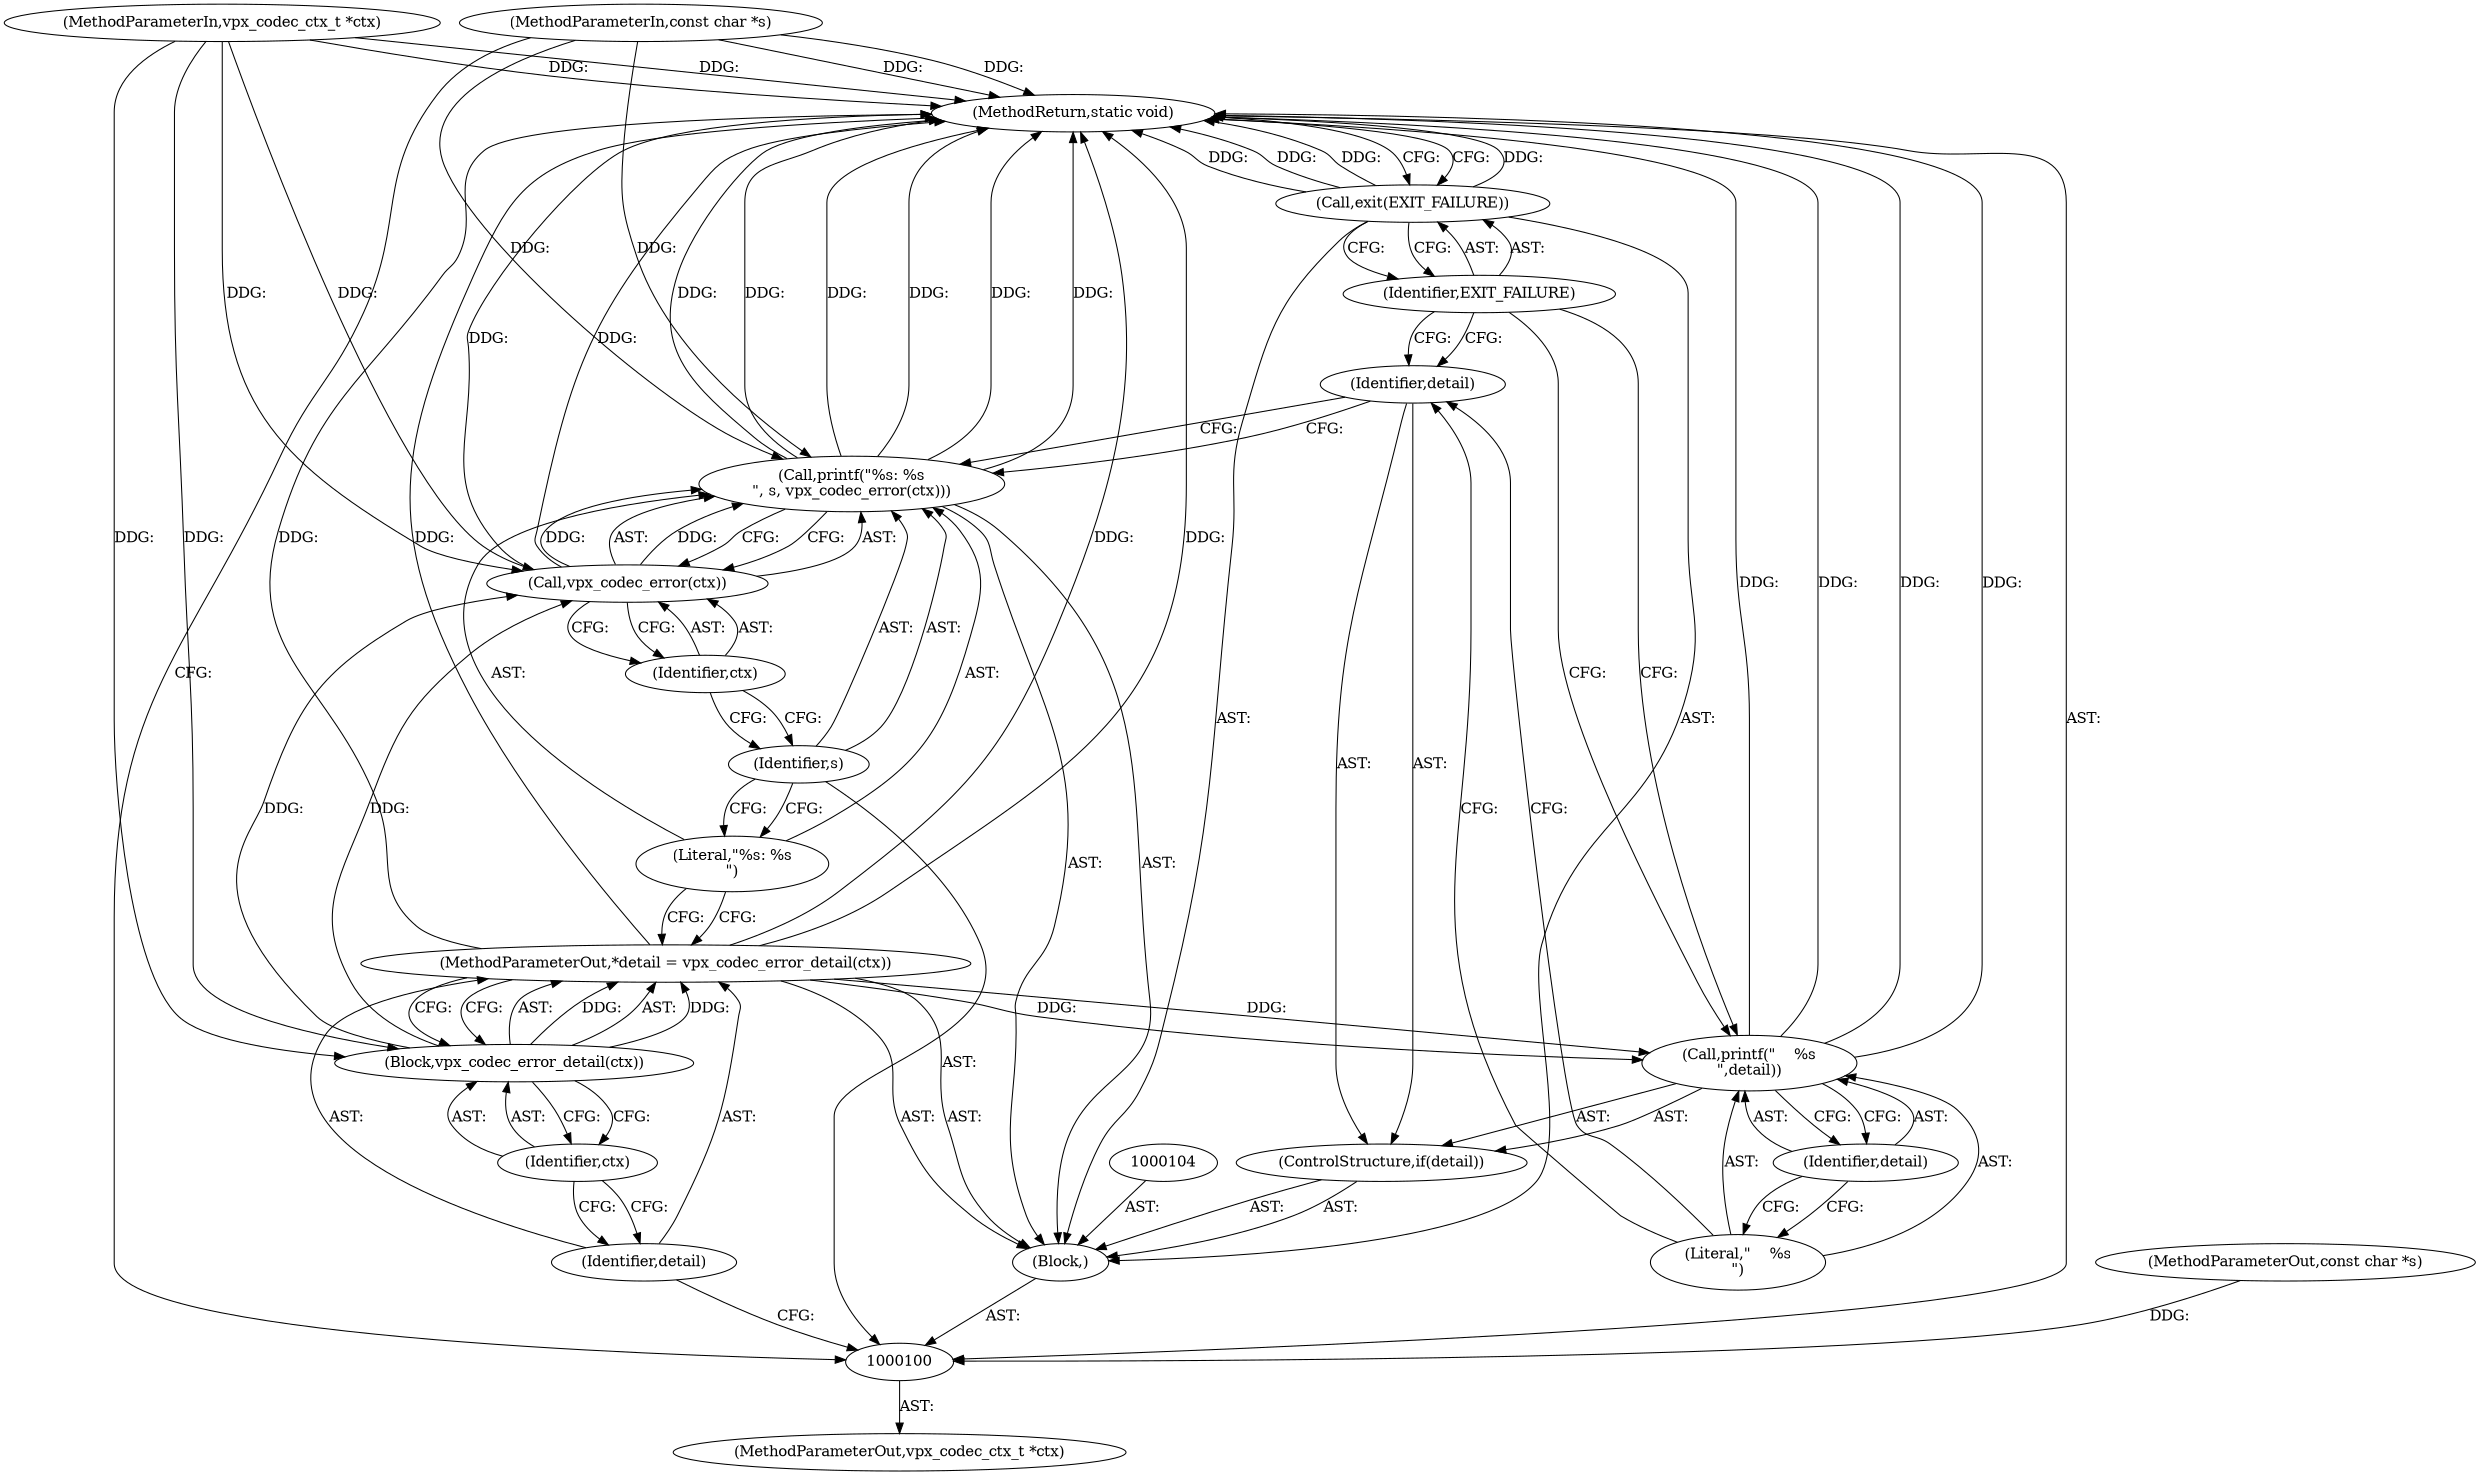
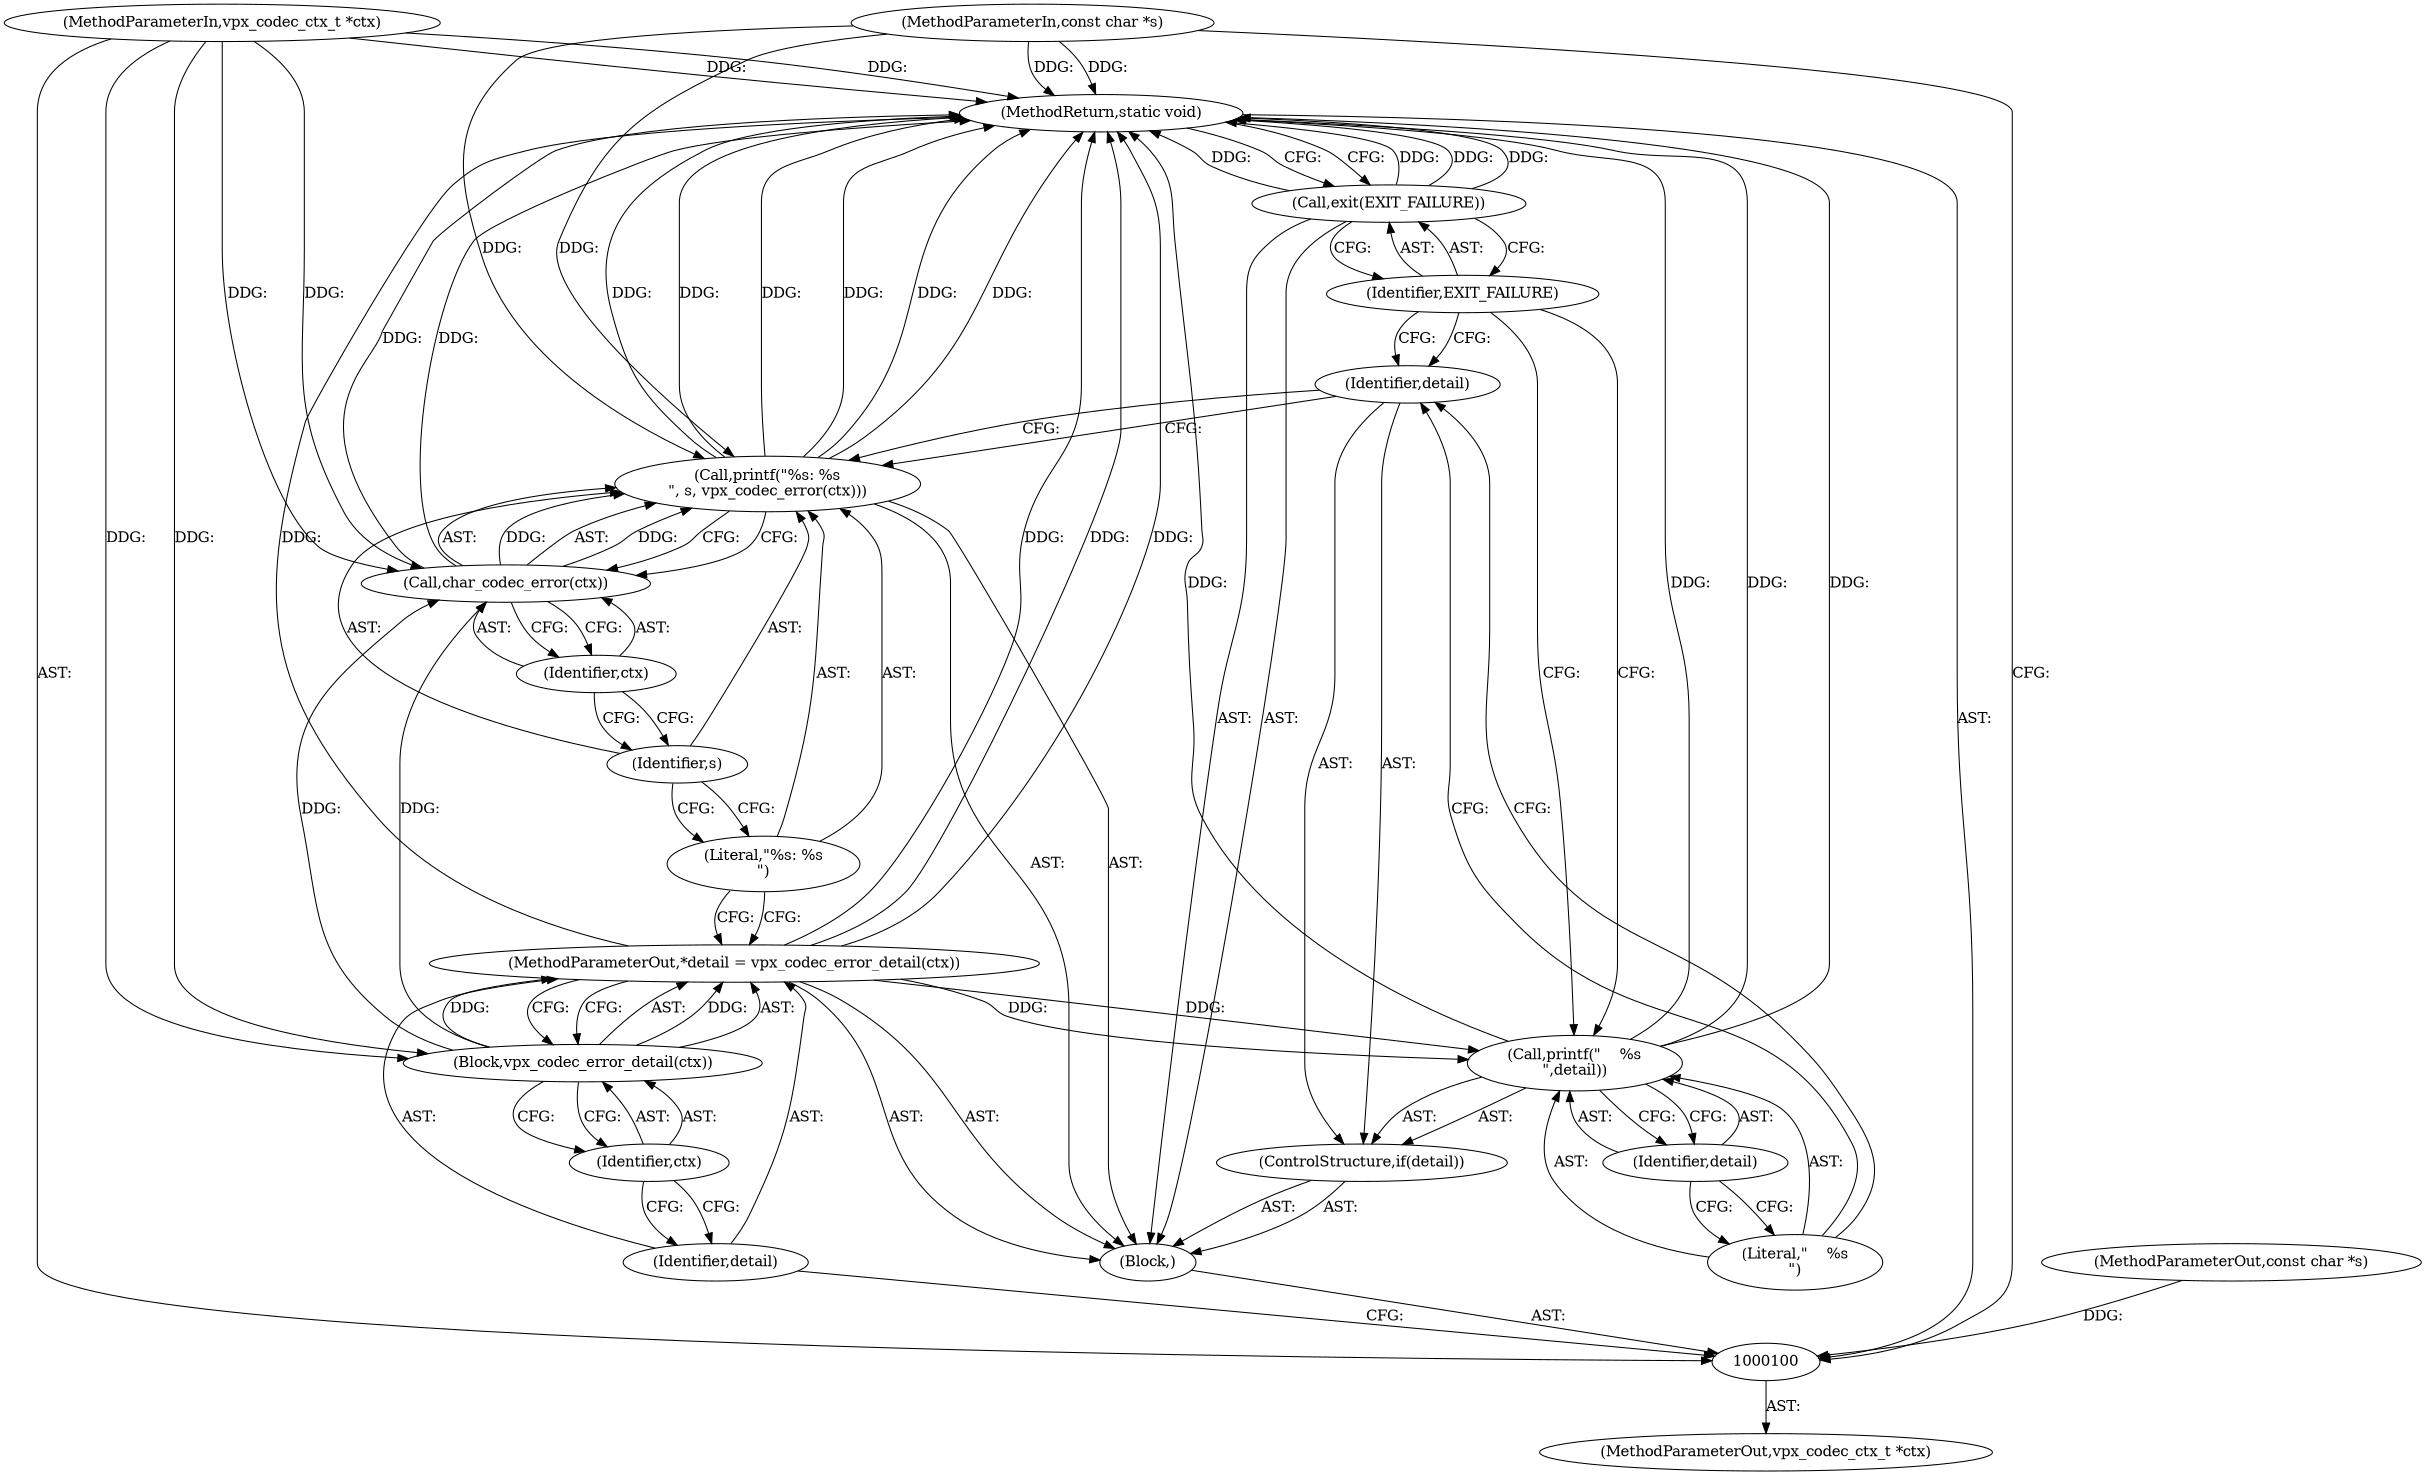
node "(Call,vpx_codec_error(ctx))": label "(Call,vpx_codec_error(ctx))" -> "(Call,char_codec_error(ctx))"
edge "(Identifier,s)" -> "1000100": now "(MethodParameterIn,vpx_codec_ctx_t *ctx)" -> "1000100"
node "1000104": removed
